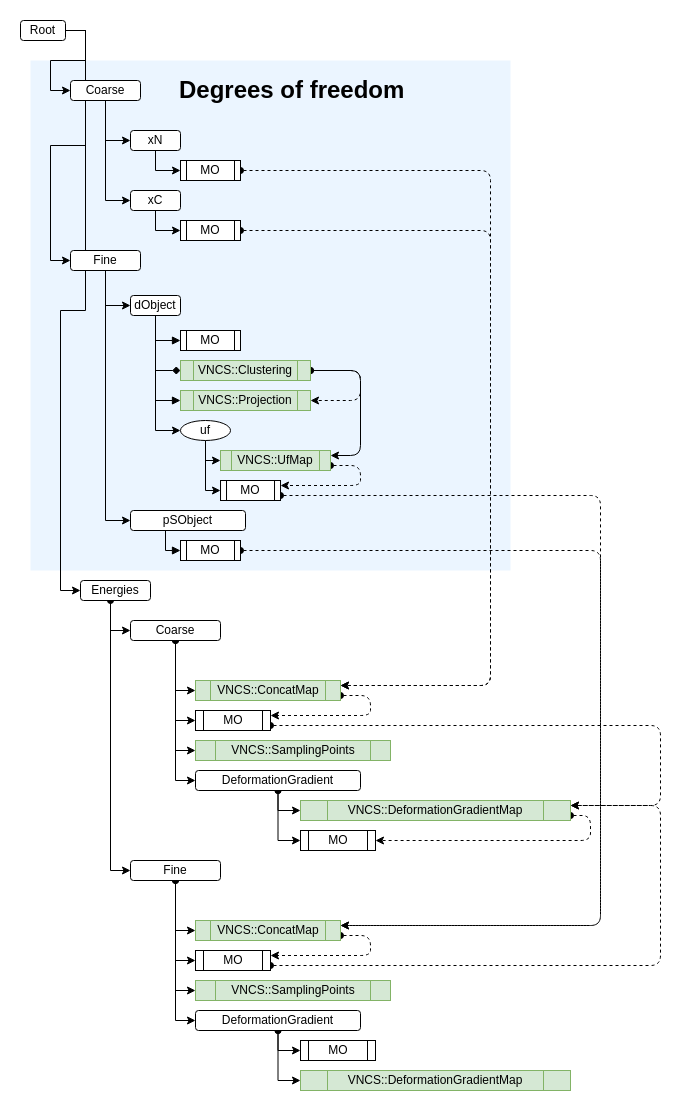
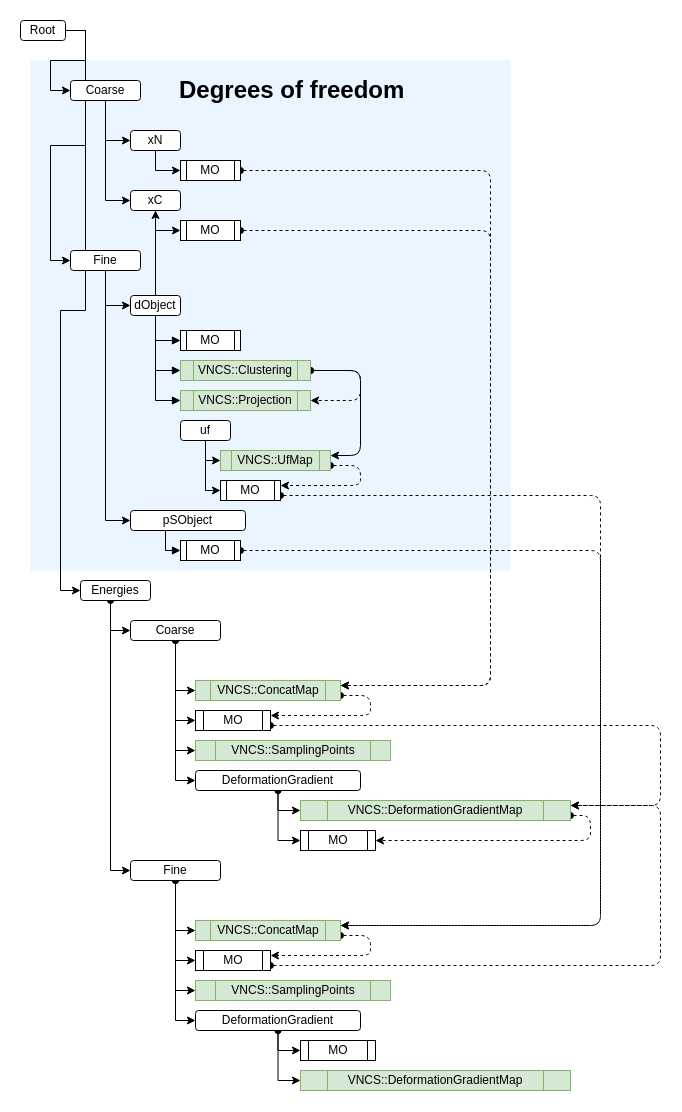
edge "dObject" -> "VNCS::Clustering": arrowhead diamond -> block
edge "dObject" -> "uf": now "dObject" -> "xC"
node "uf": shape ellipse -> rounded rectangle
